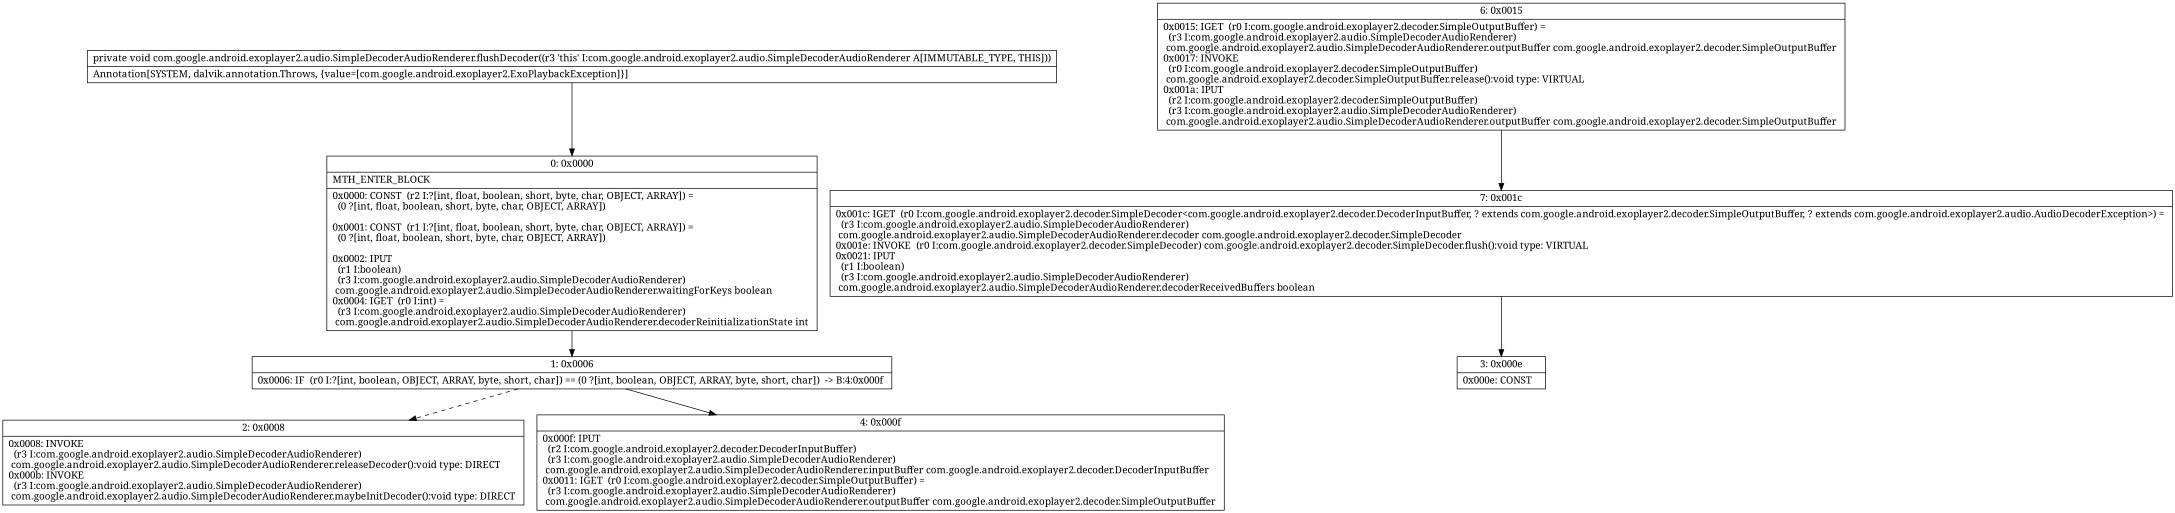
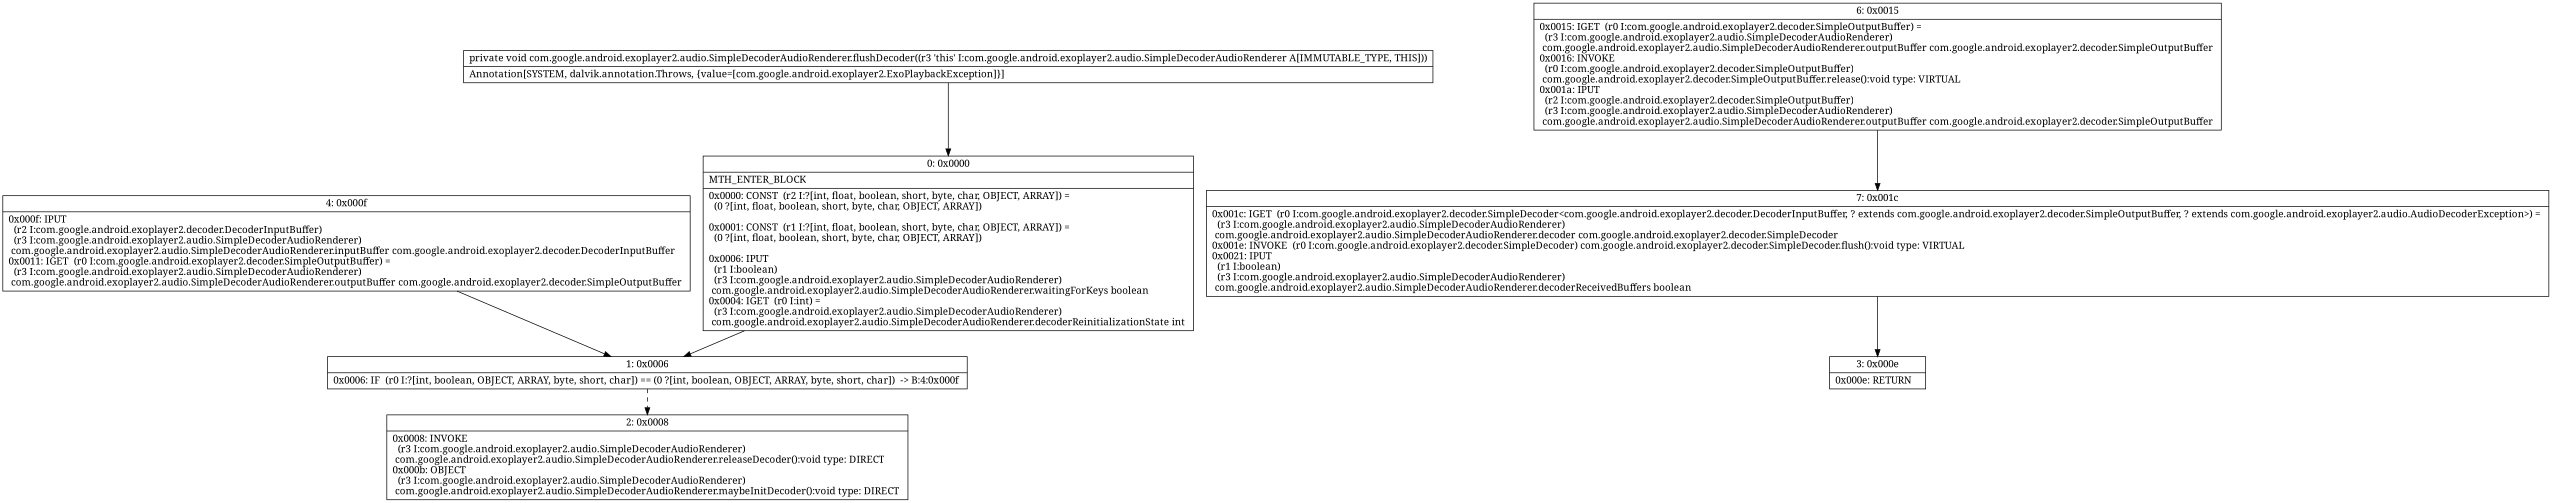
node "6: 0x0015": text "0x0017: INVOKE" -> "0x0016: INVOKE"
node "0: 0x0000": text "0x0002: IPUT" -> "0x0006: IPUT"
node "3: 0x000e": text "0x000e: CONST" -> "0x000e: RETURN"
edge "1: 0x0006" -> "4: 0x000f": reversed
node "2: 0x0008": text "0x000b: INVOKE" -> "0x000b: OBJECT"
